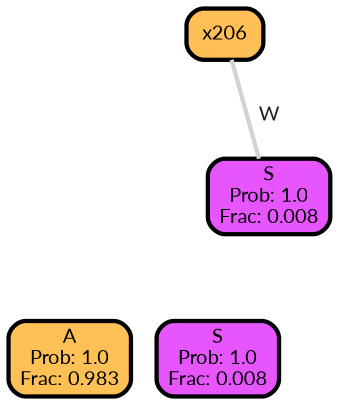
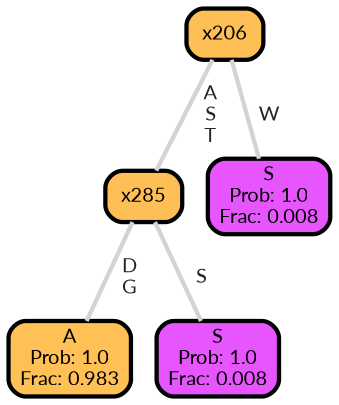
node "x285": added
